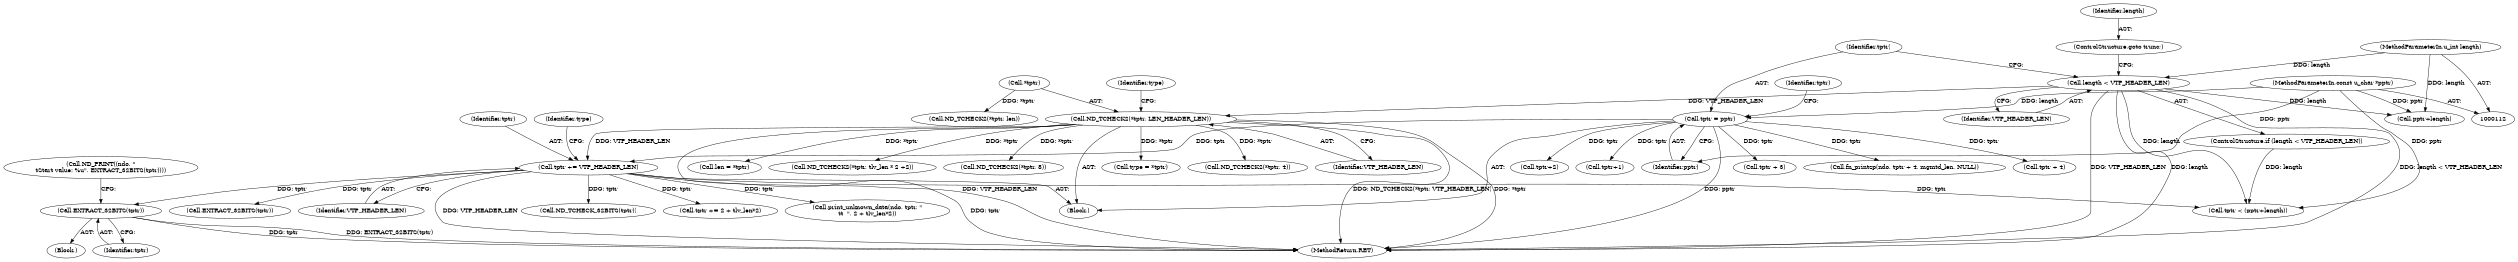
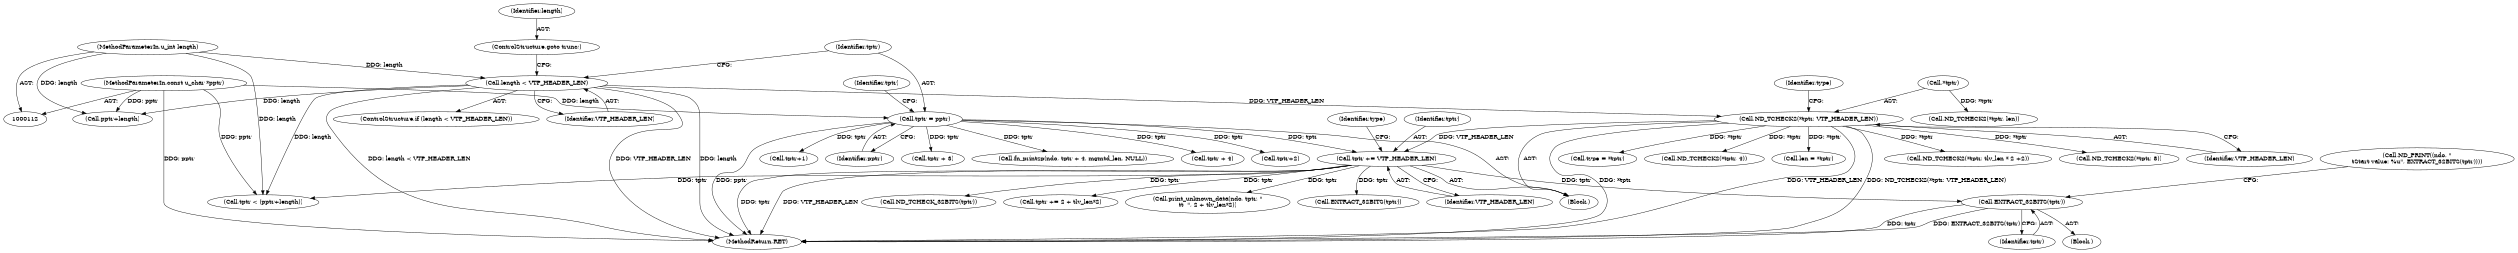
node "(Call,ND_TCHECK2(*tptr, LEN_HEADER_LEN))": label "(Call,ND_TCHECK2(*tptr, LEN_HEADER_LEN))" -> "(Call,ND_TCHECK2(*tptr, VTP_HEADER_LEN))"
edge "(MethodParameterIn,const u_char *pptr)" -> "(Identifier,pptr)": now "(MethodParameterIn,const u_char *pptr)" -> "(MethodReturn,RET)"
edge "(ControlStructure,if (length < VTP_HEADER_LEN))" -> "(Call,tptr < (pptr+length))": now "(MethodParameterIn,u_int length)" -> "(Call,tptr < (pptr+length))"
